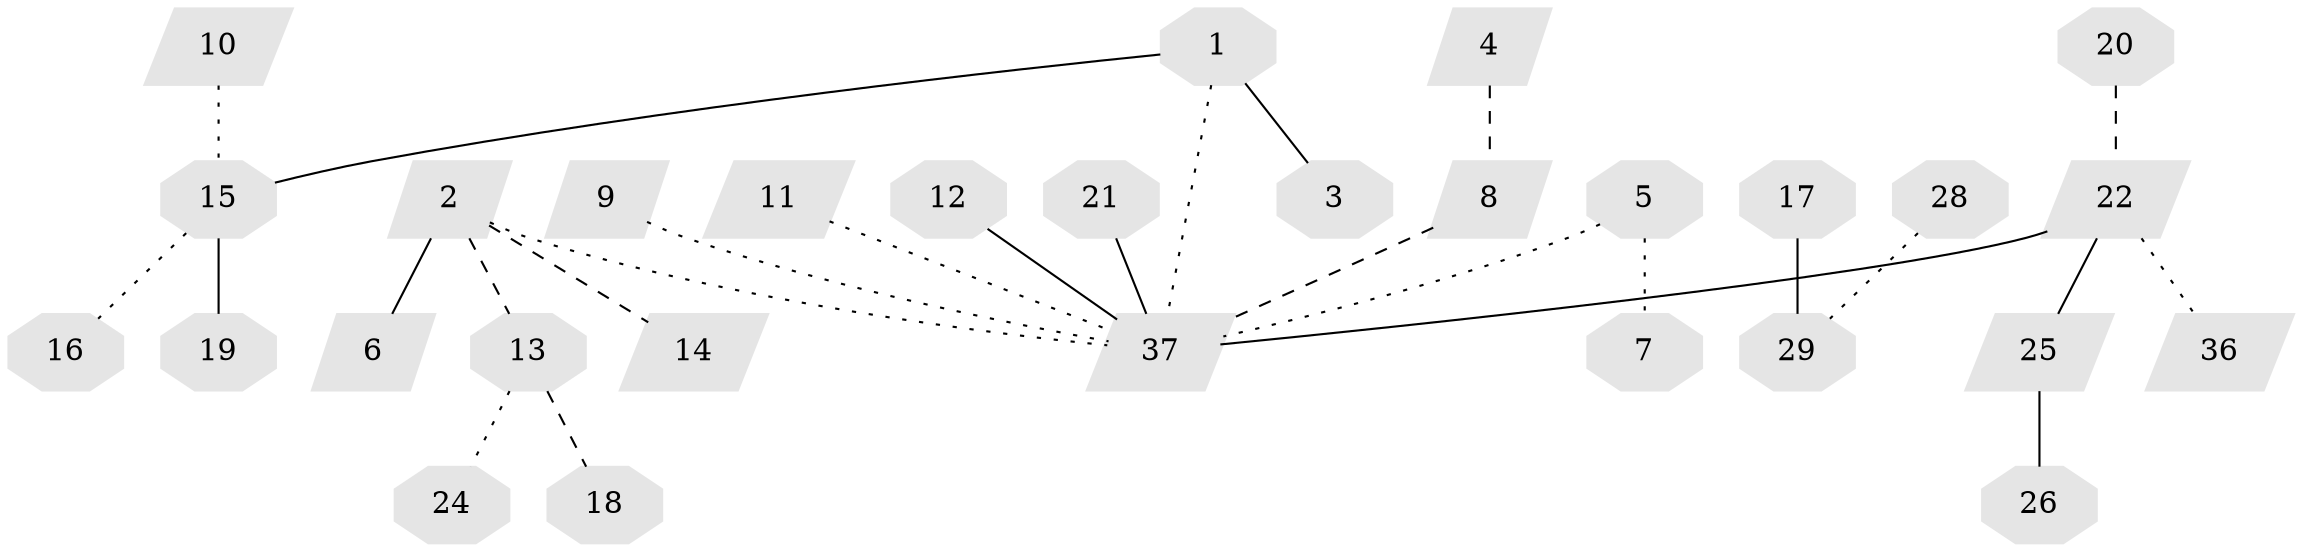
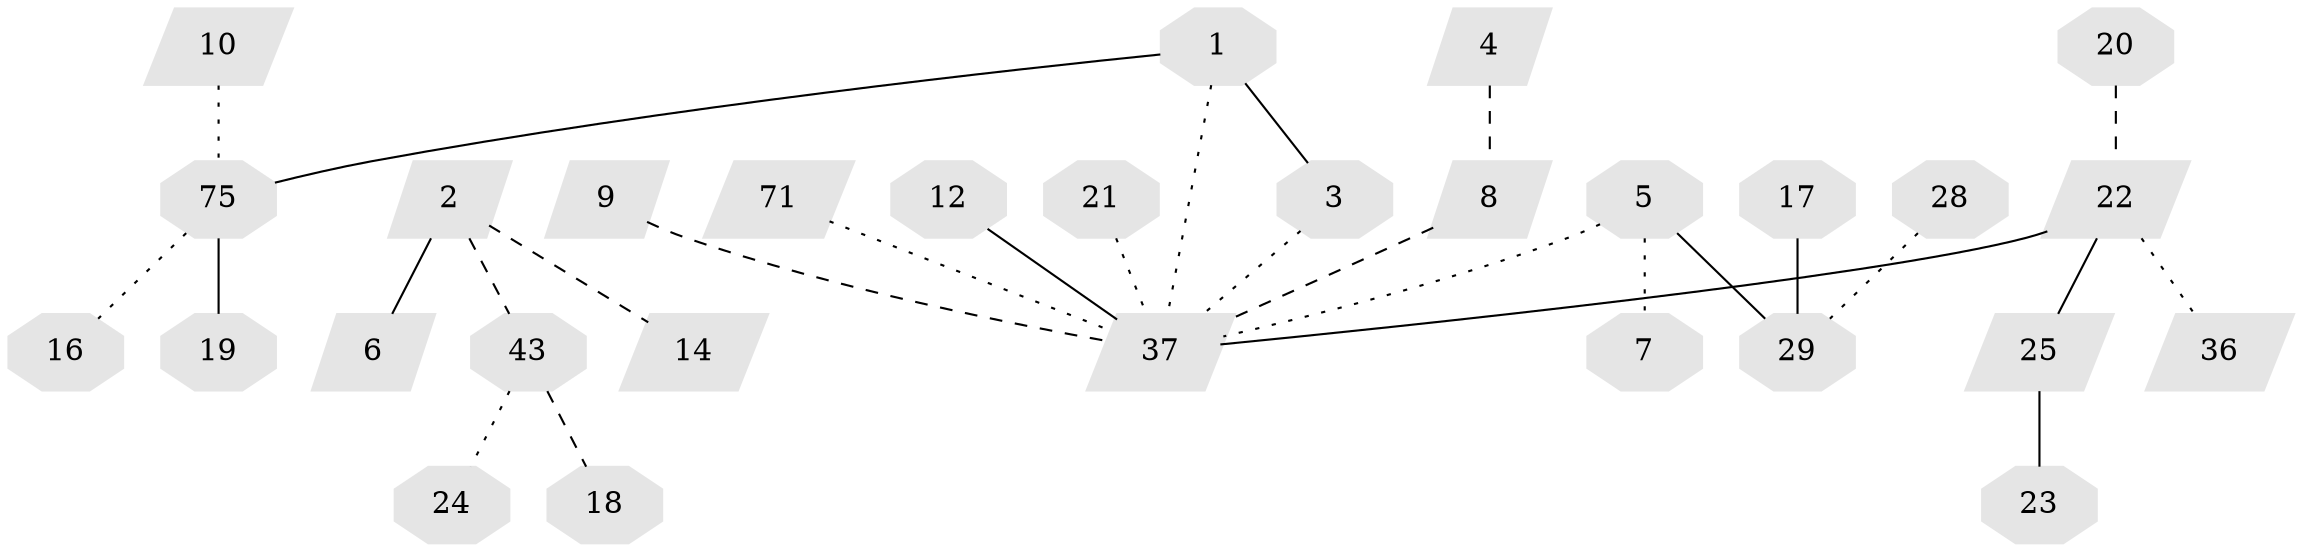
node "15": label "15" -> "75"
node "11": label "11" -> "71"
edge "5" -- "29": added
edge "21" -- "37": style solid -> dotted
edge "9" -- "37": style dotted -> dashed
edge "2" -- "37": now "3" -- "37"
node "13": label "13" -> "43"
node "26": label "26" -> "23"
